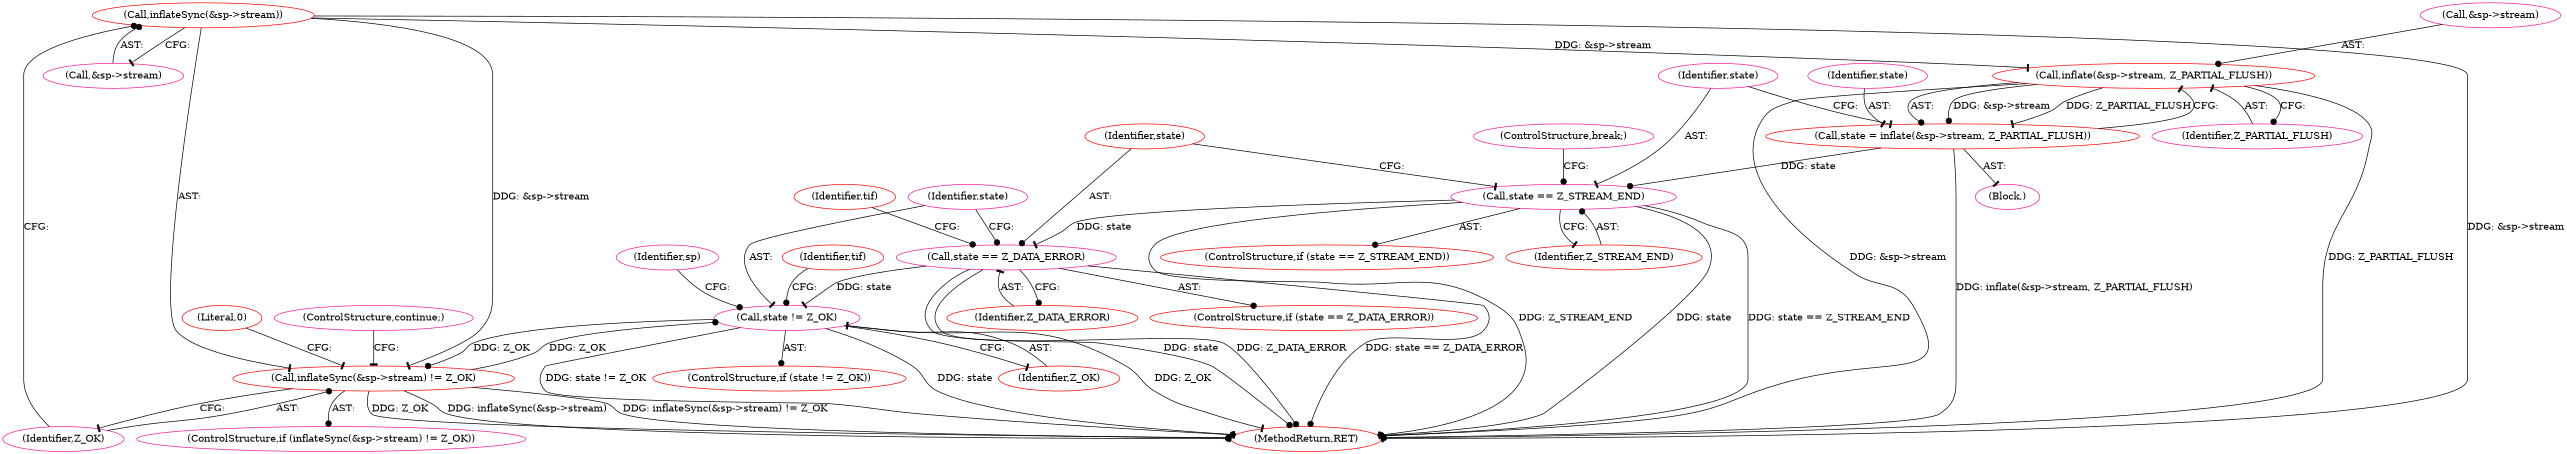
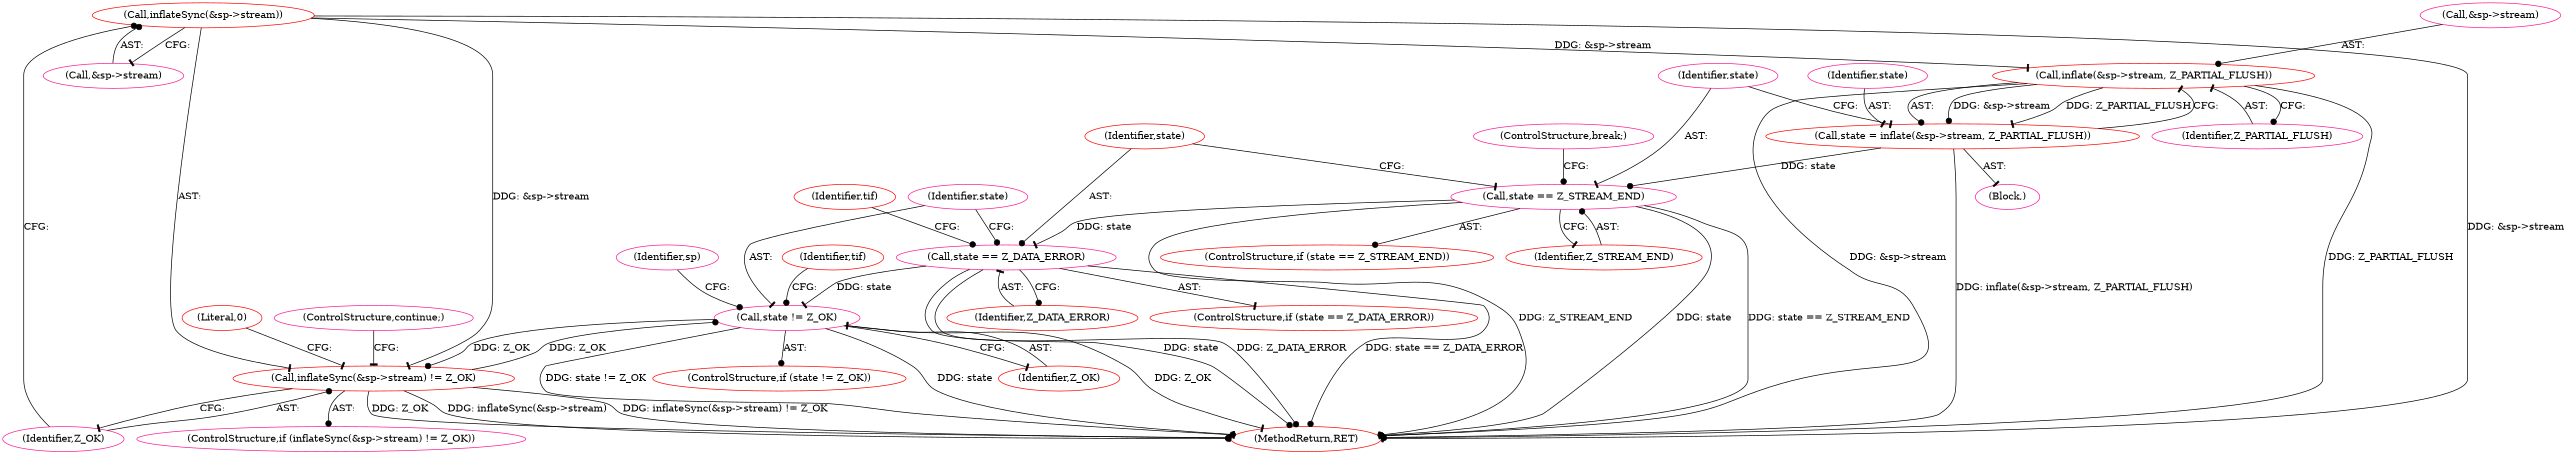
edge "(Call,state == Z_DATA_ERROR)" -> "(ControlStructure,if (state == Z_DATA_ERROR))": arrowhead dot -> tee
